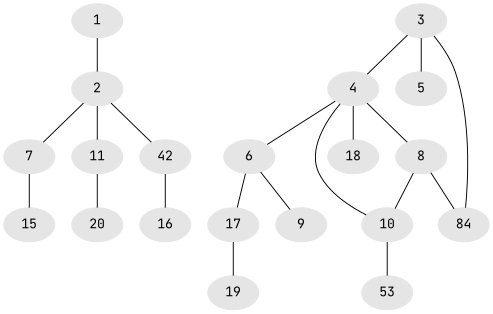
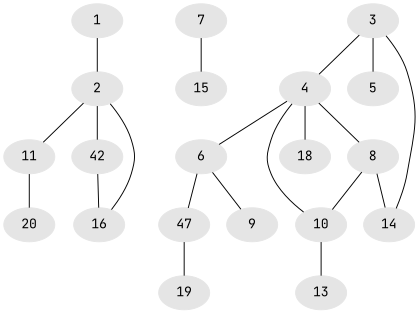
edge "2" -- "7": now "2" -- "16"
node "17": label "17" -> "47"
node "84": label "84" -> "14"
node "53": label "53" -> "13"
